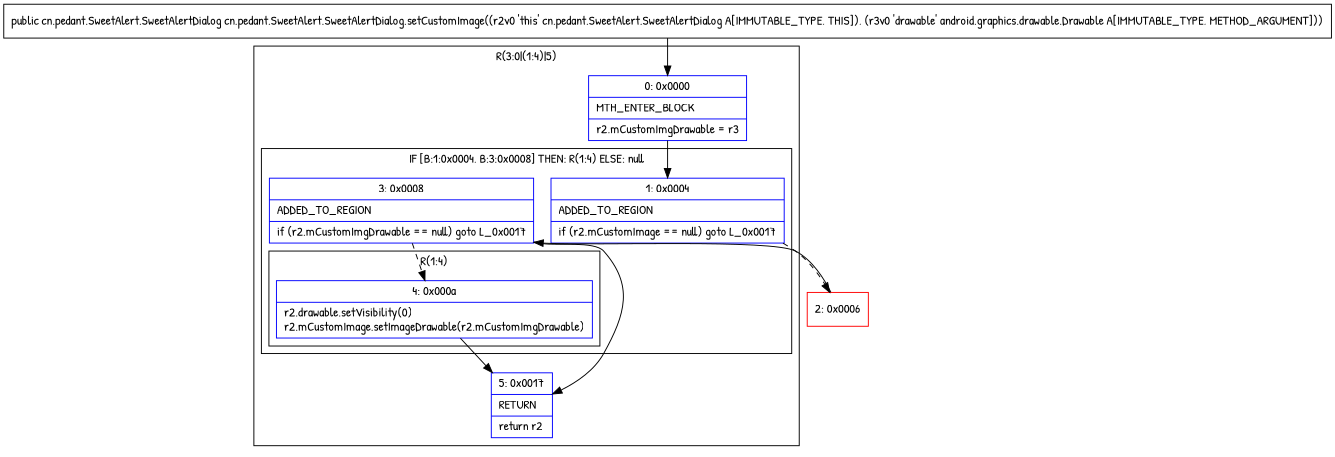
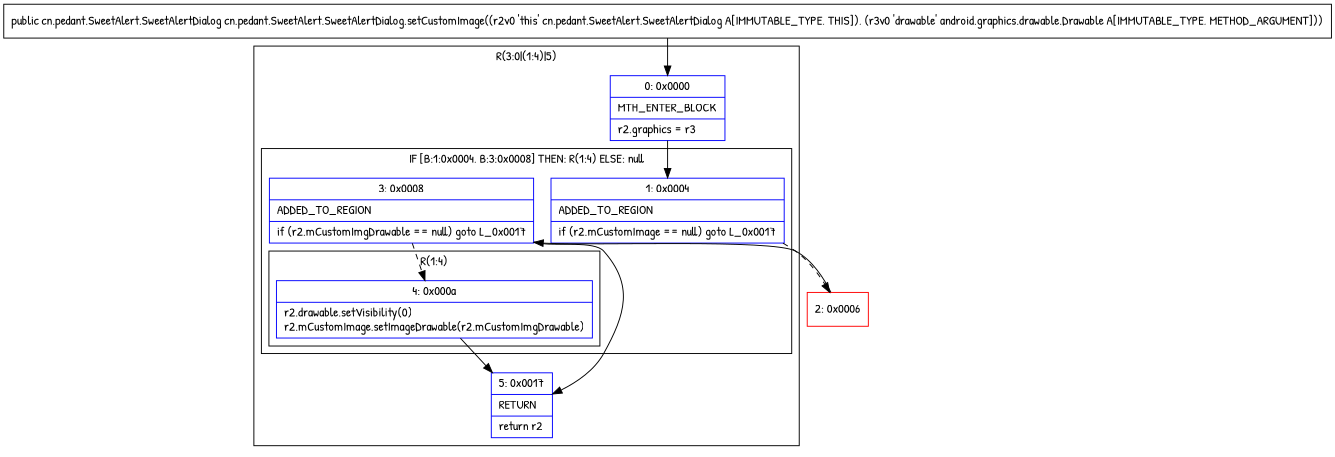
node "0: 0x0000": text "r2.mCustomImgDrawable = r3" -> "r2.graphics = r3"
